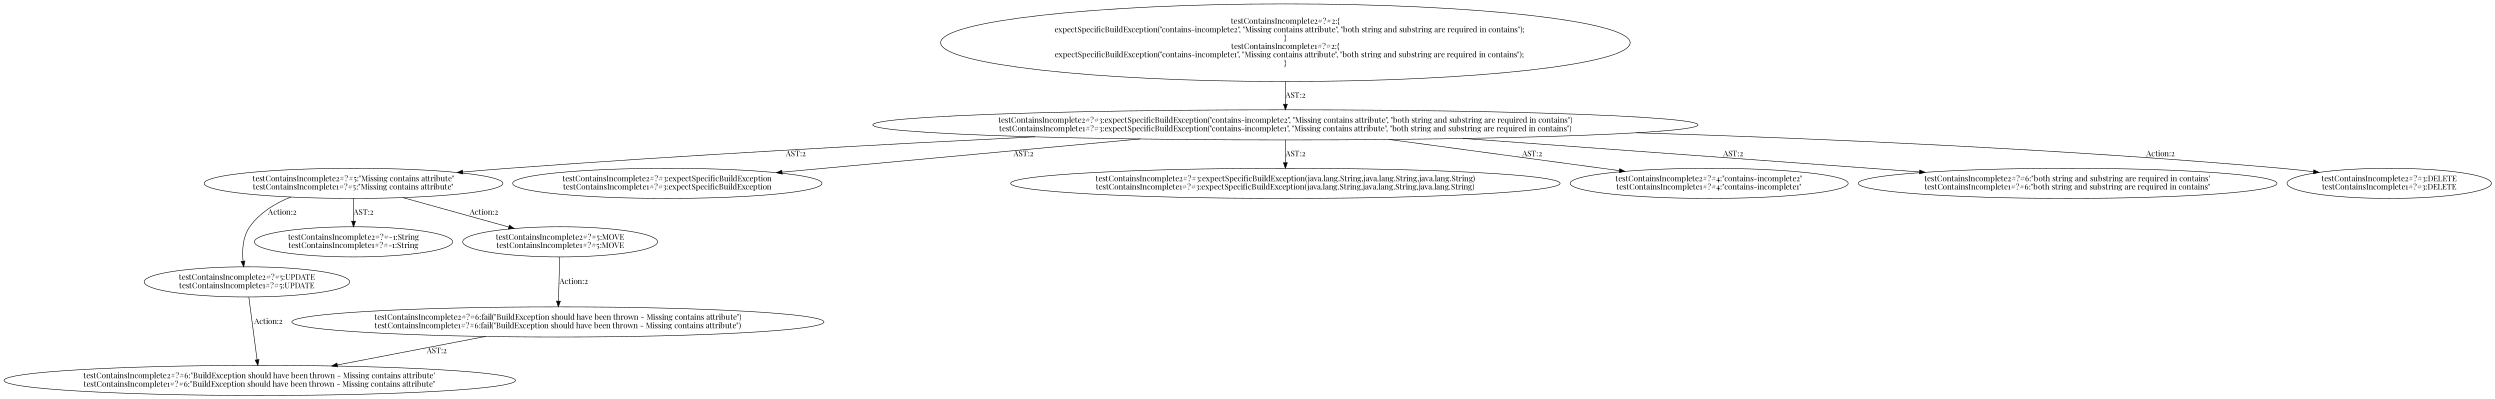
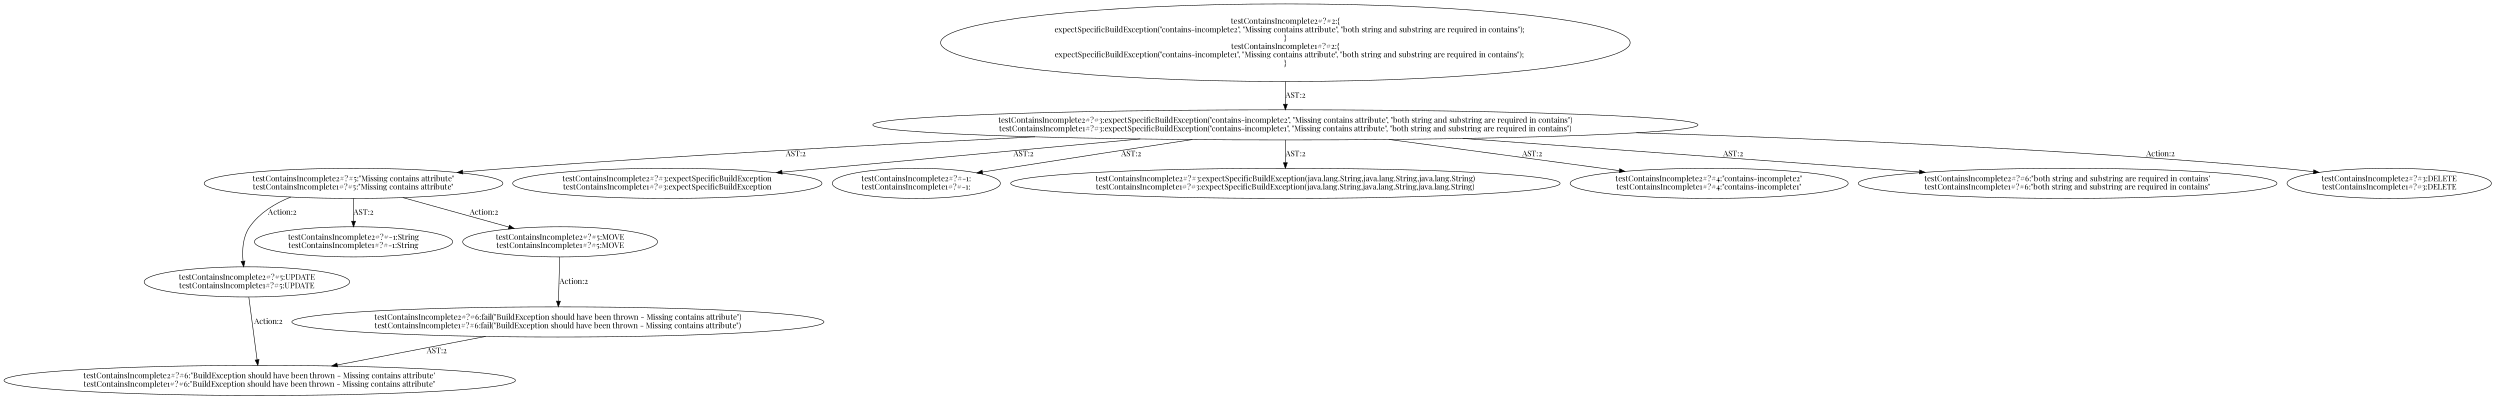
node "testContainsIncomplete2#?#-1: testContainsIncomplete1#?#-1:": added
